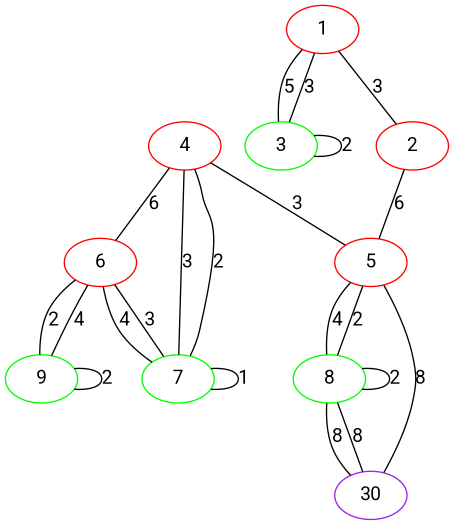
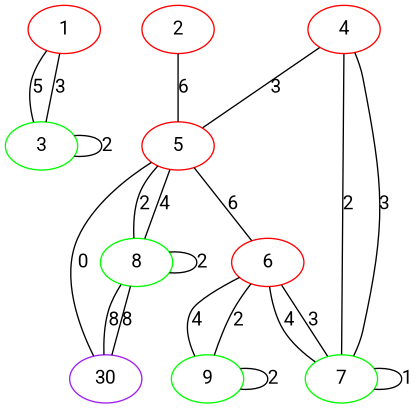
edge "1" -- "2": removed, label "3"
edge "4" -- "6": now "5" -- "6"
edge "5" -- "30": label "8" -> "0"
